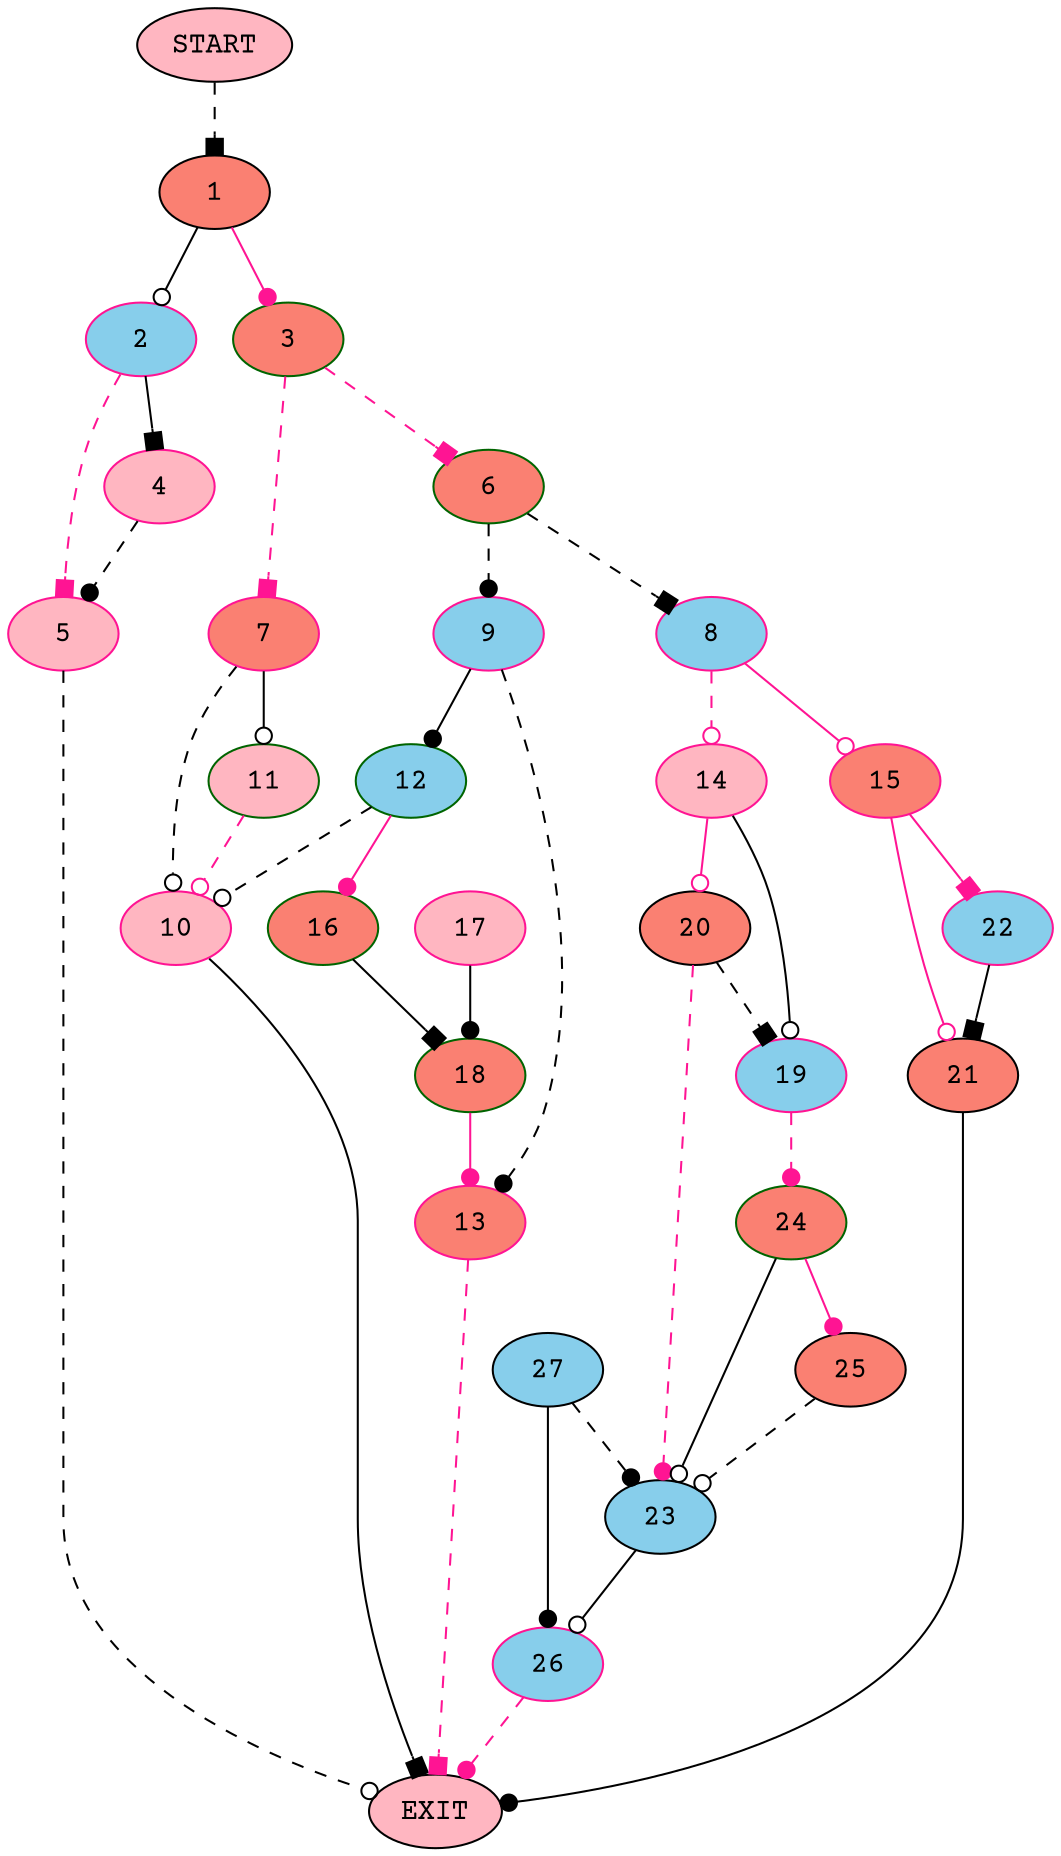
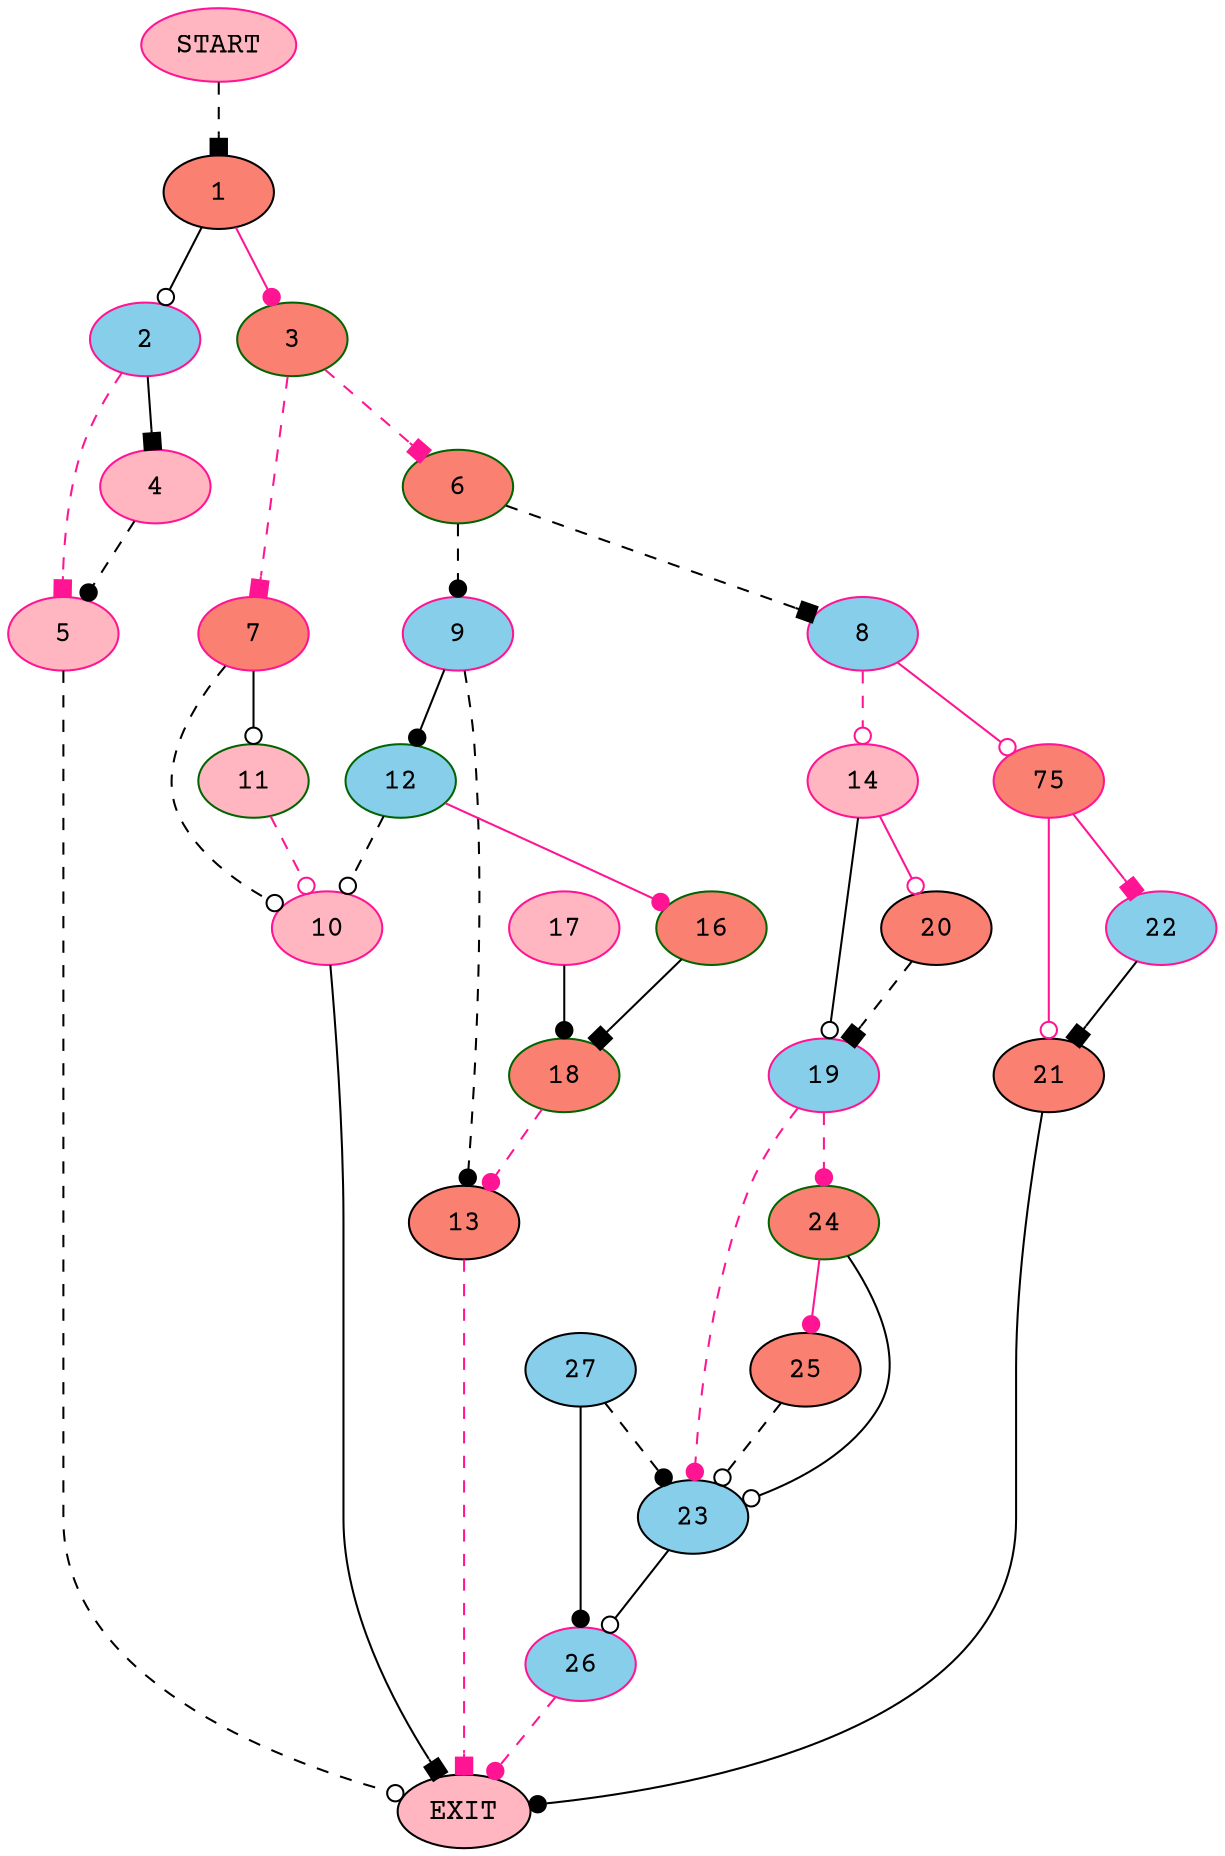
node "START": color black -> deeppink
node "15": label "15" -> "75"
edge "18" -> "13": style solid -> dashed
edge "20" -> "23": now "19" -> "23"
node "13": color deeppink -> black
